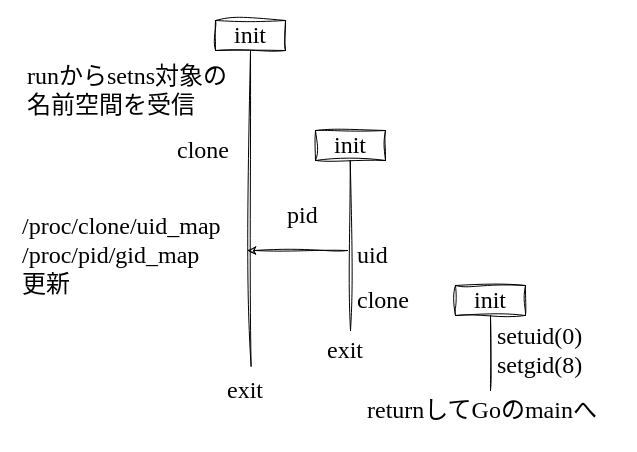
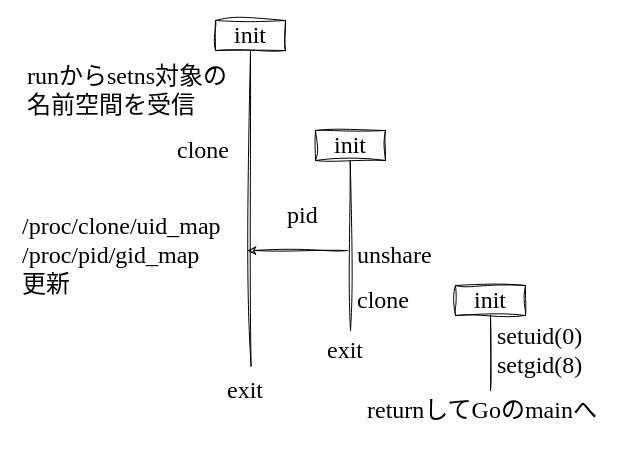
node "uid": label "uid" -> "unshare"
